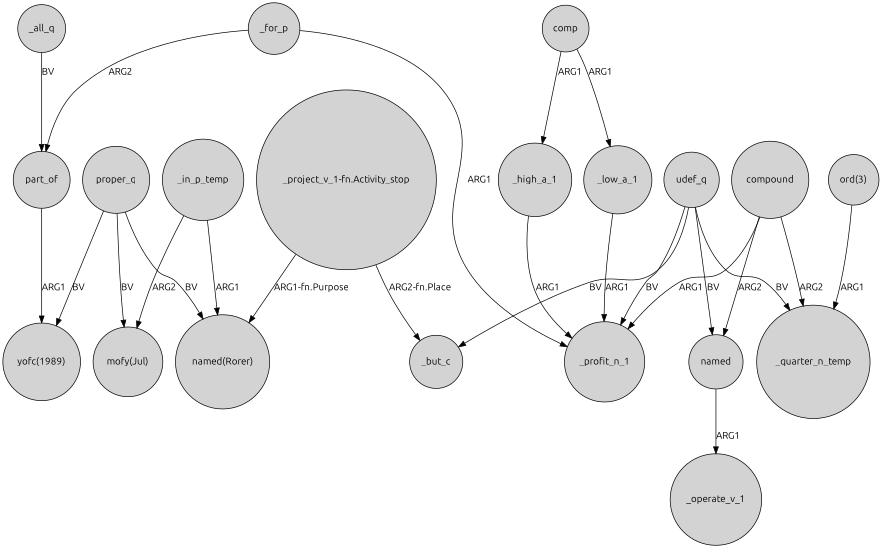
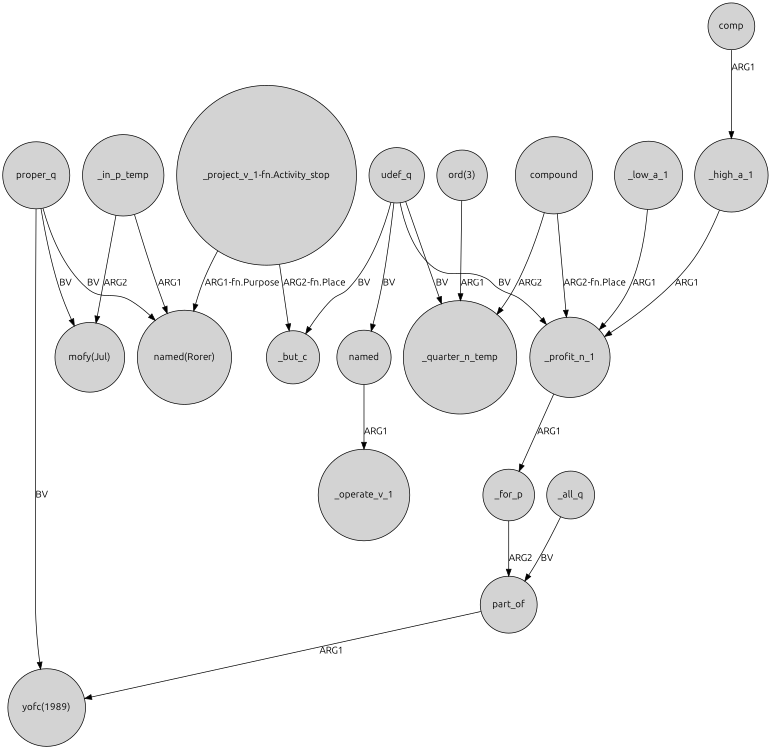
edge "comp" -> "_low_a_1": removed, label "ARG1"
edge "_for_p" -> "_profit_n_1": reversed
edge "compound" -> "named": removed, label "ARG2"
edge "compound" -> "_profit_n_1": label "ARG1" -> "ARG2-fn.Place"
